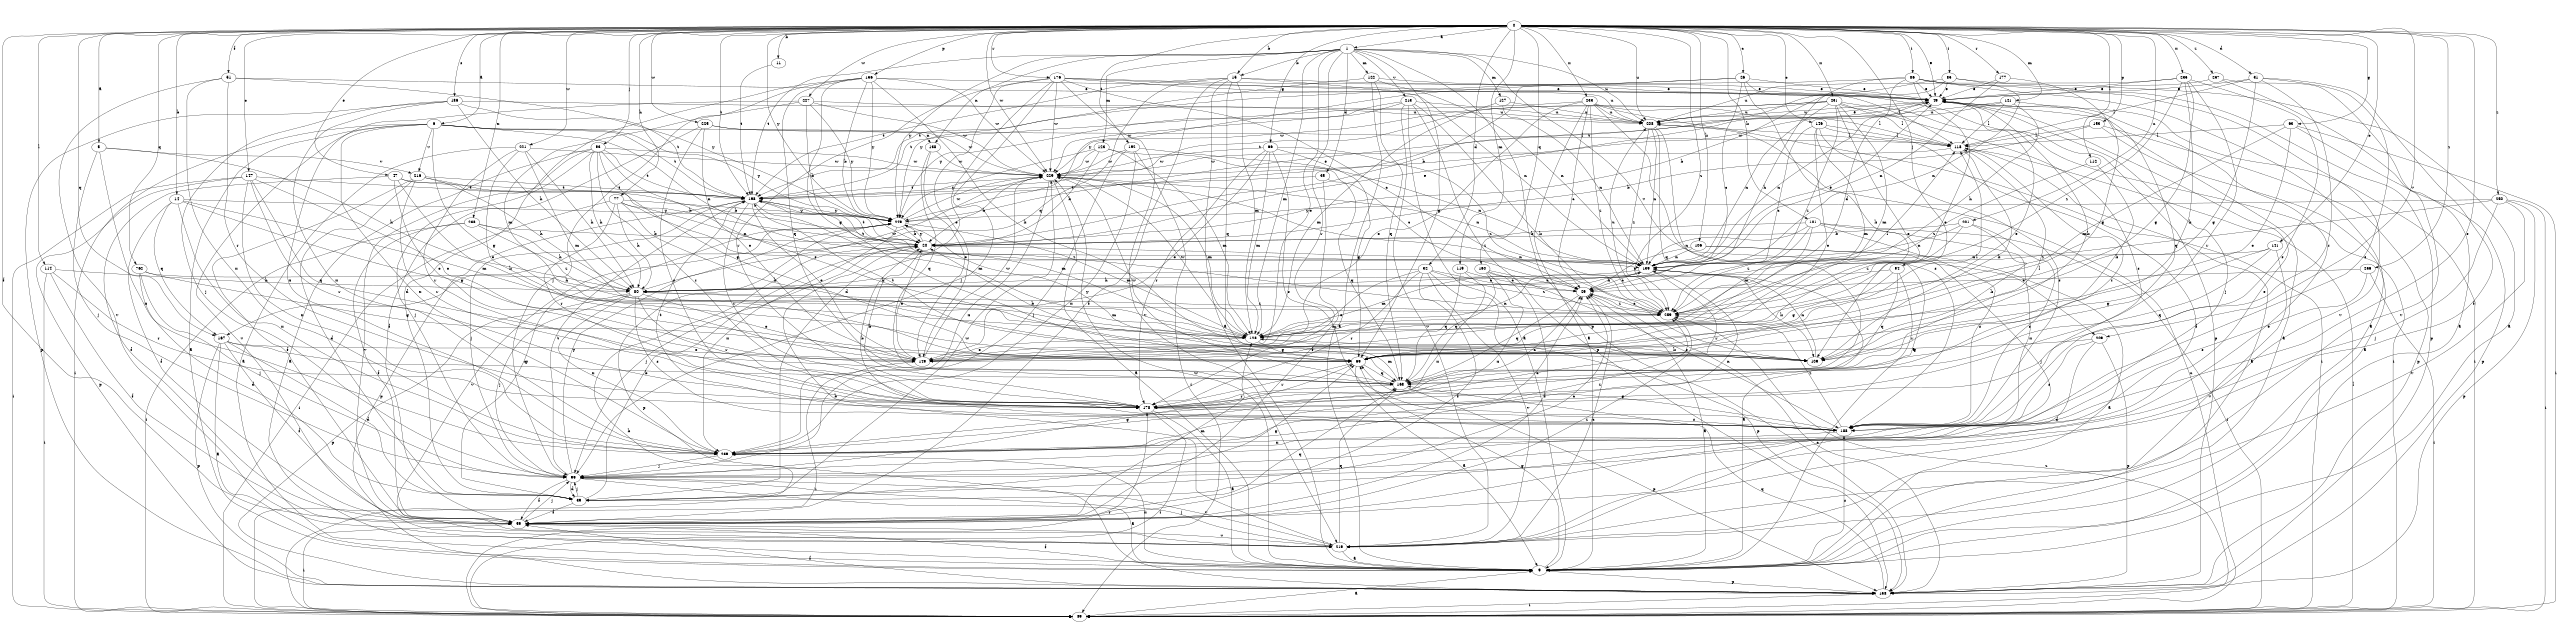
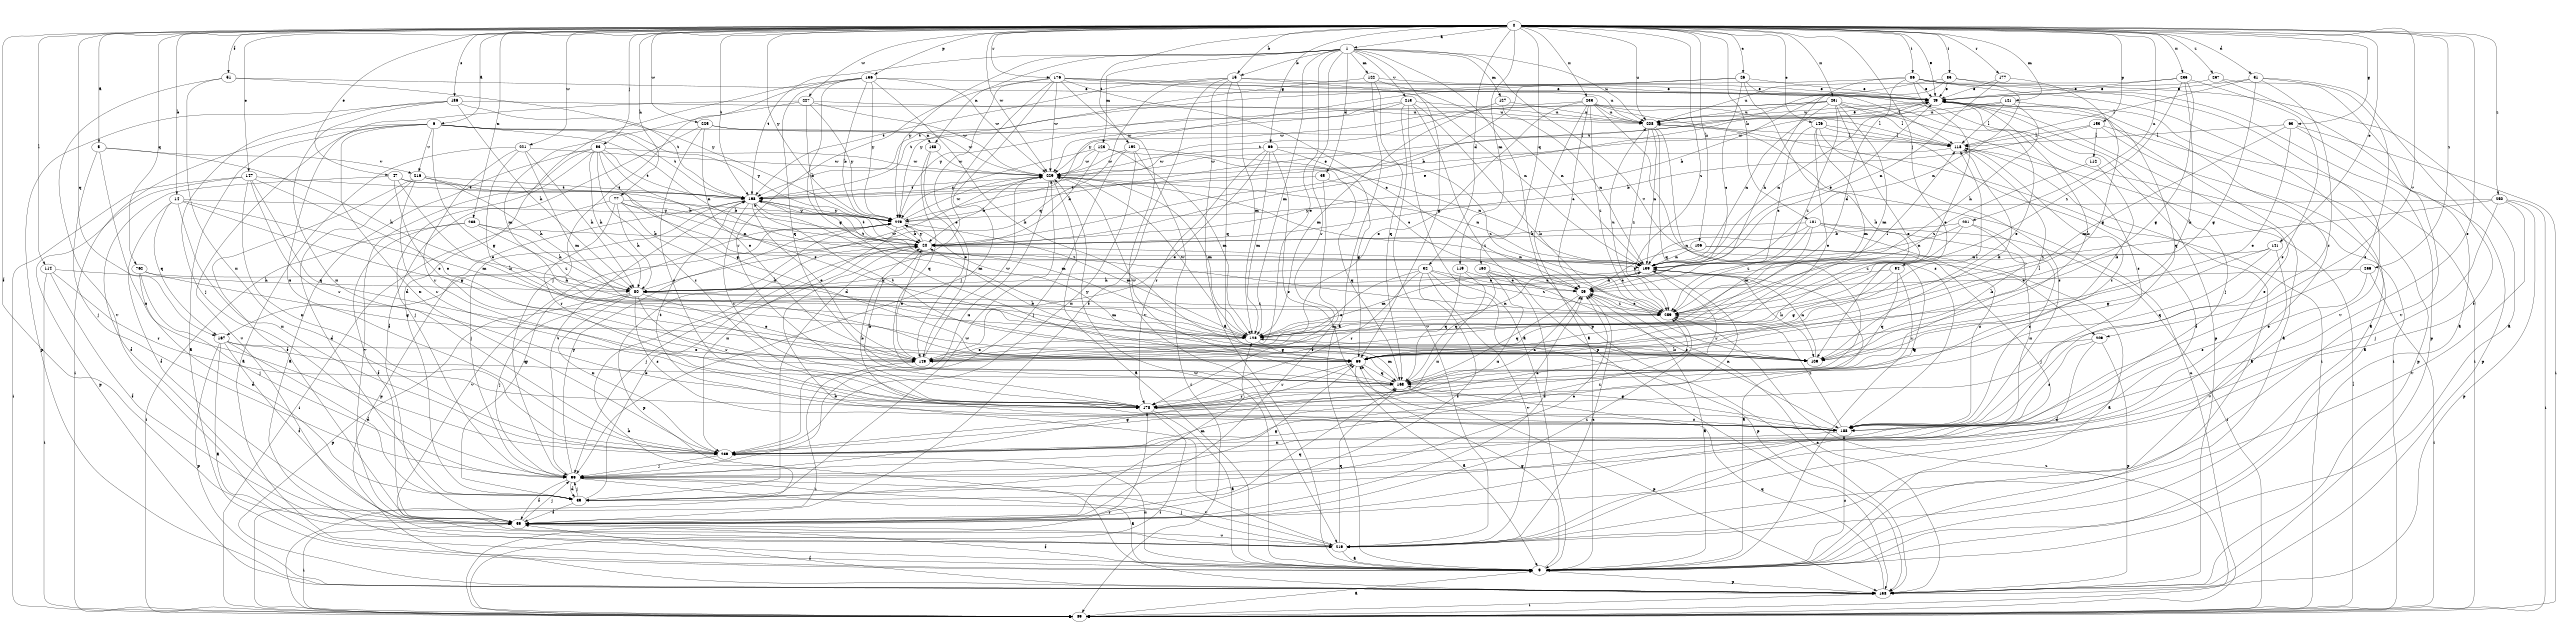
edge "0" -> "112": now "153" -> "112"
node "11": removed
edge "51" -> "178": removed, label "r"
edge "235" -> "178": removed, label "r"
